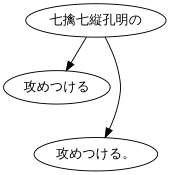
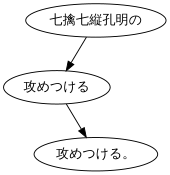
edge "七擒七縦孔明の" -> "攻めつける。": now "攻めつける" -> "攻めつける。"
